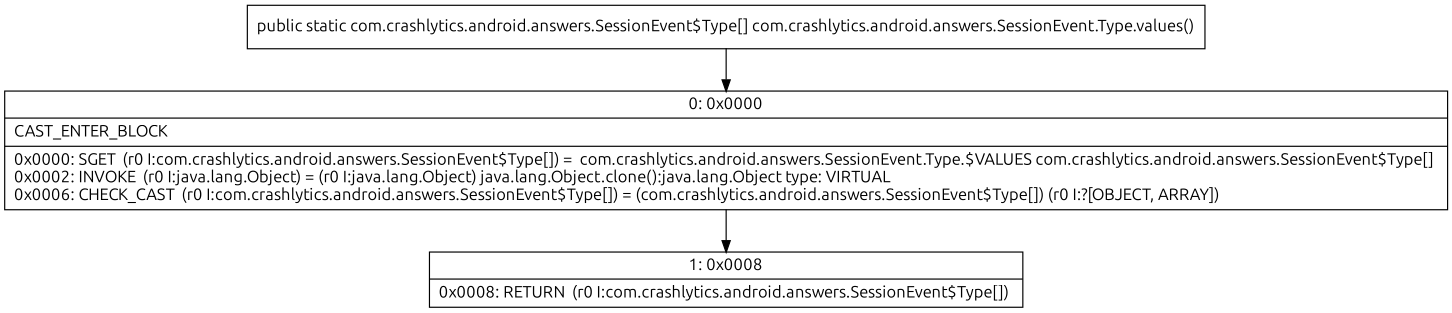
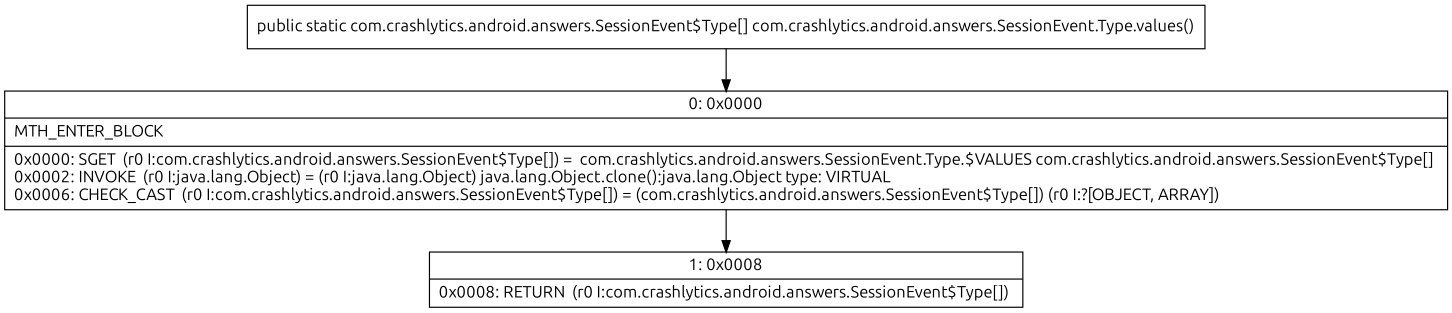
node "0: 0x0000": text "CAST_ENTER_BLOCK" -> "MTH_ENTER_BLOCK"
